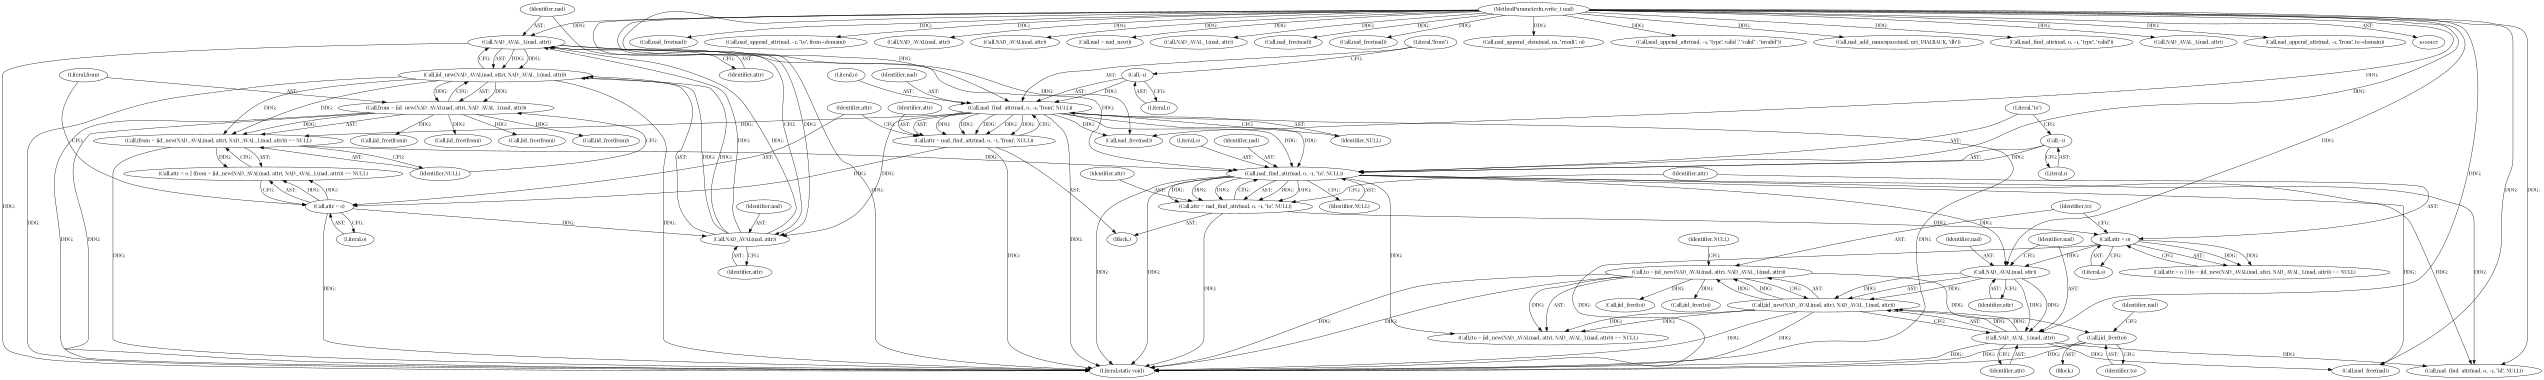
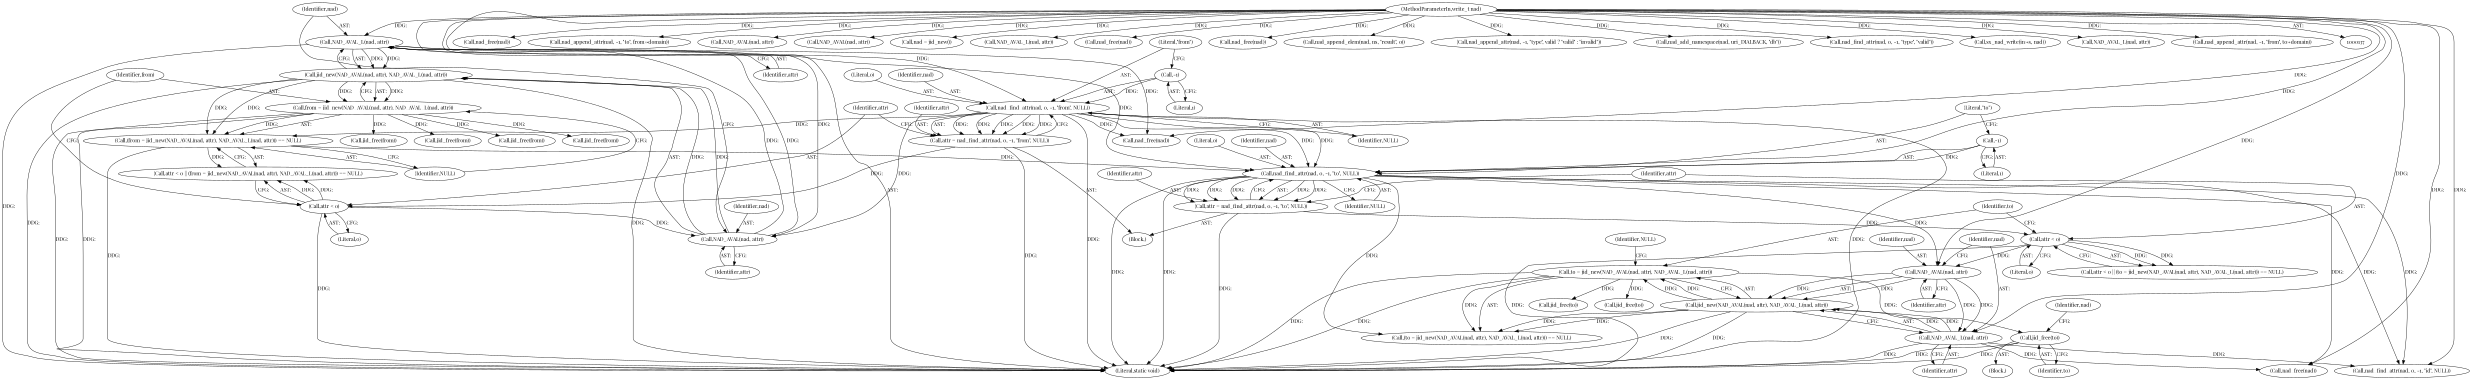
node "(Call,nad = nad_new())": label "(Call,nad = nad_new())" -> "(Call,nad = jid_new())"
node "(Call,sx_nad_write(in->s, nad))": added
node "1000107": label "1000107" -> "1000137"
node "(Literal,from)": label "(Literal,from)" -> "(Identifier,from)"
edge "(MethodParameterIn,write_t nad)" -> "(Literal,static void)": label "DDG: " -> "AST: "
